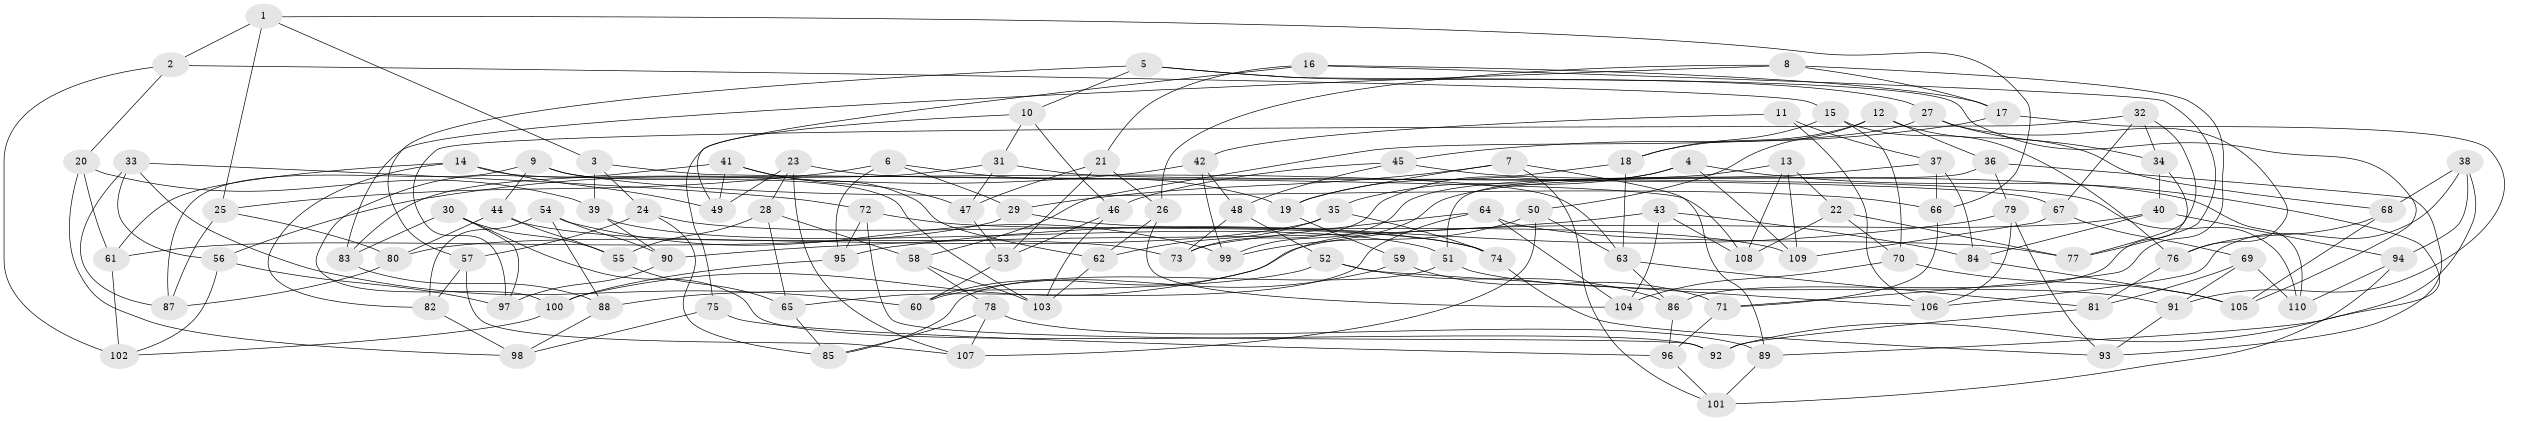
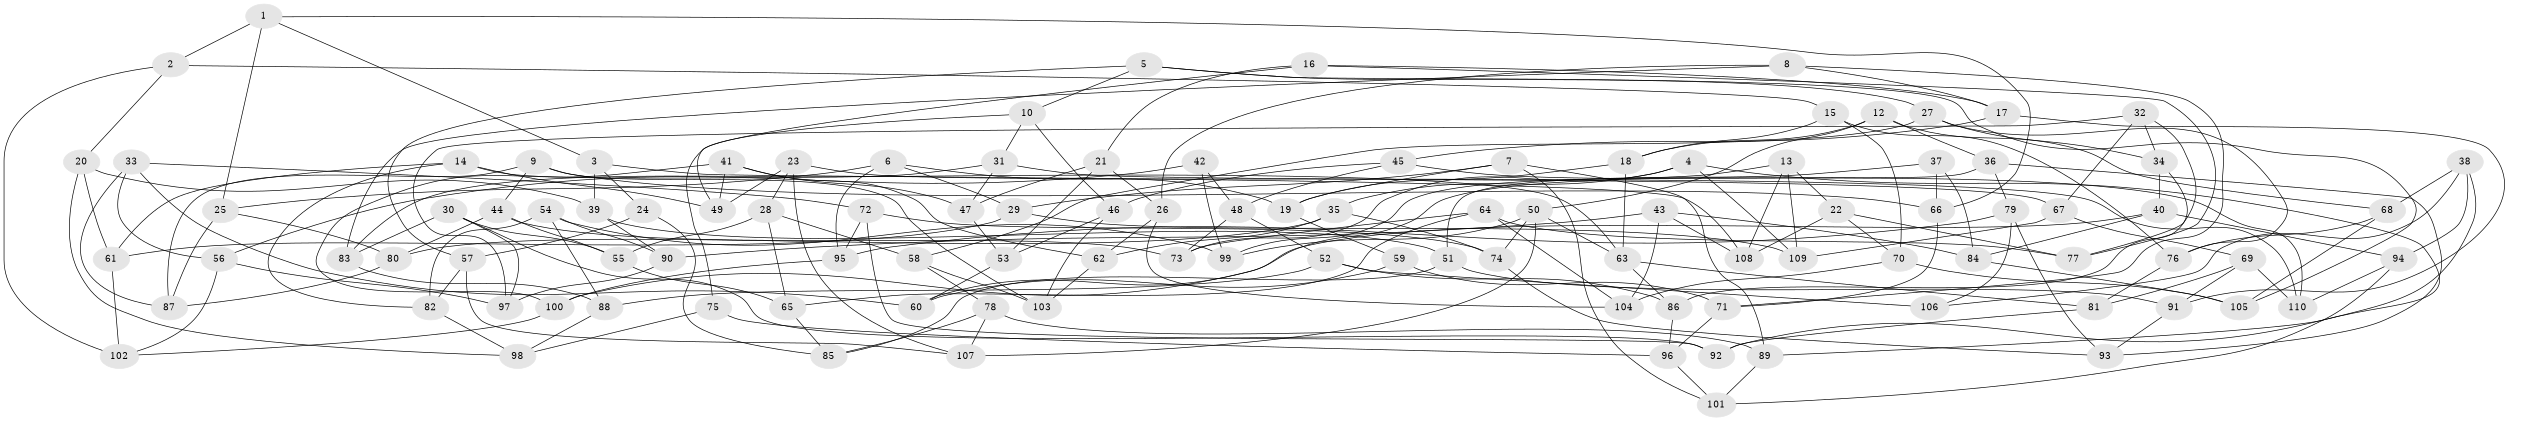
node "11": removed
edge "24" -- "74": now "50" -- "74"
